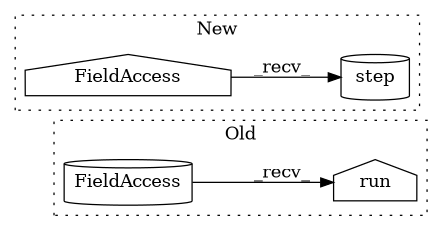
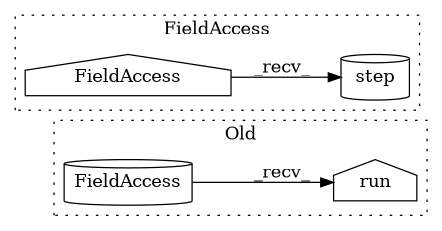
cluster "New": label "New" -> "FieldAccess"
